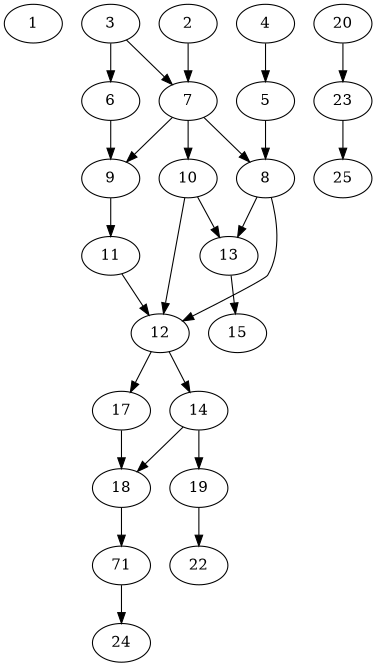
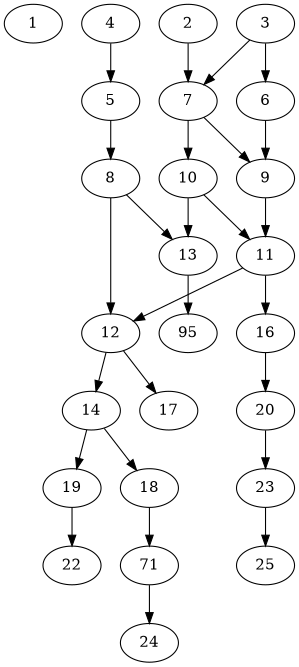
edge "7" -> "8": removed
edge "10" -> "12": now "10" -> "11"
node "15": label "15" -> "95"
node "16": added
edge "17" -> "18": removed
